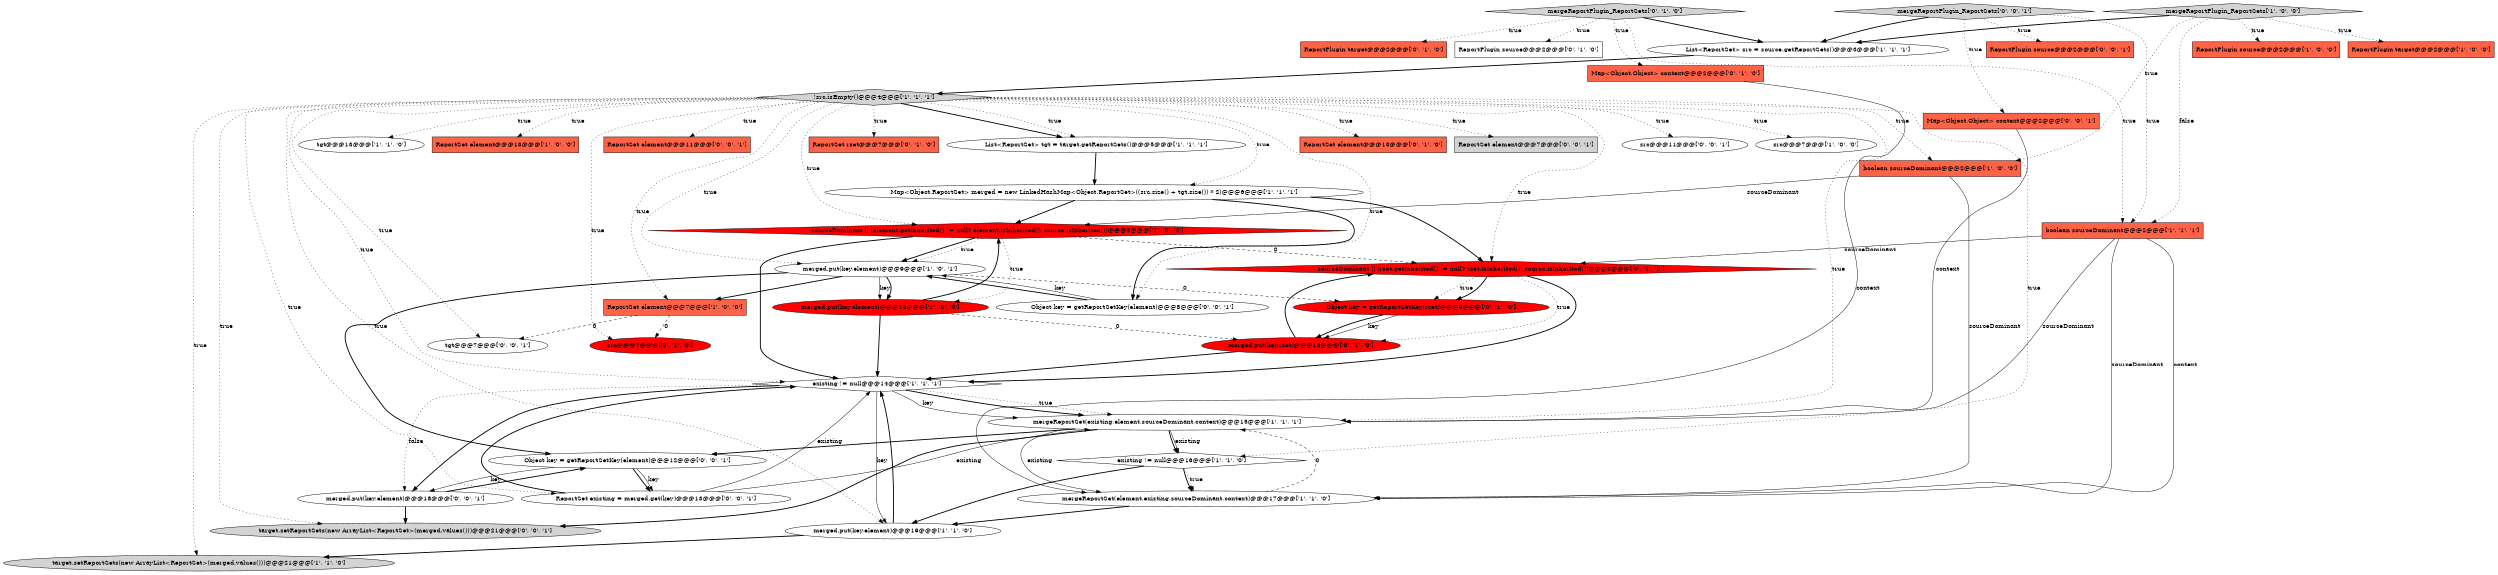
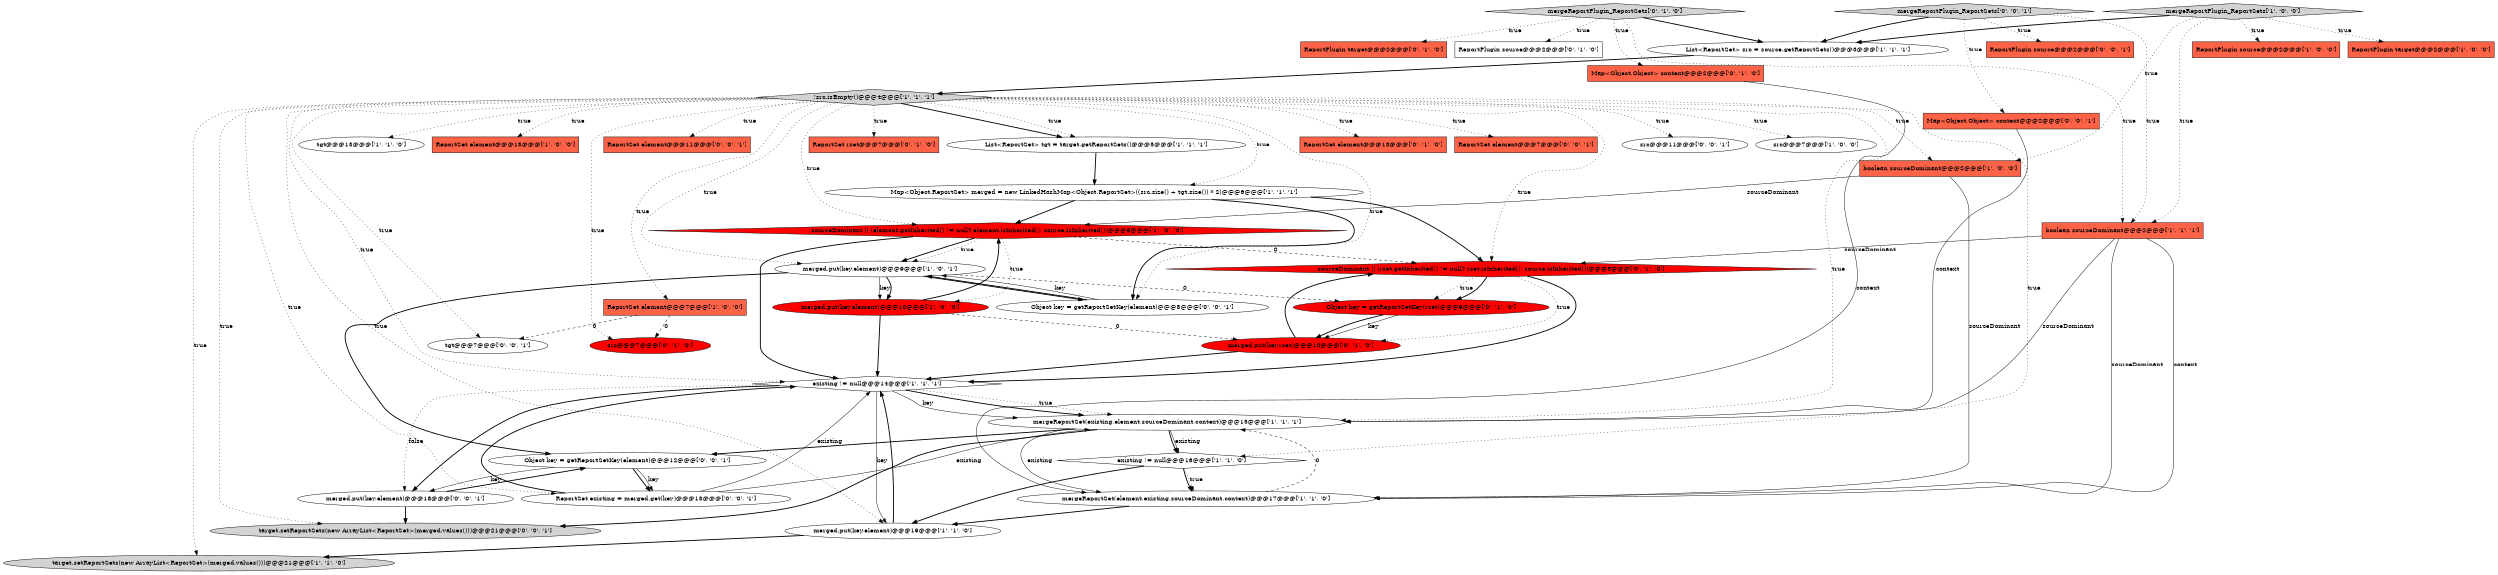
edge "mergeReportPlugin_ReportSets['1', '0', '0']" -> "boolean sourceDominant@@@2@@@['1', '1', '1']": label "false" -> "true"
node "ReportSet element@@@7@@@['0', '0', '1']": fillcolor lightgray -> tomato
edge "merged.put(key,element)@@@9@@@['1', '0', '1']" -> "ReportSet element@@@7@@@['1', '0', '0']": now "merged.put(key,element)@@@9@@@['1', '0', '1']" -> "Object key = getReportSetKey(element)@@@8@@@['0', '0', '1']"
